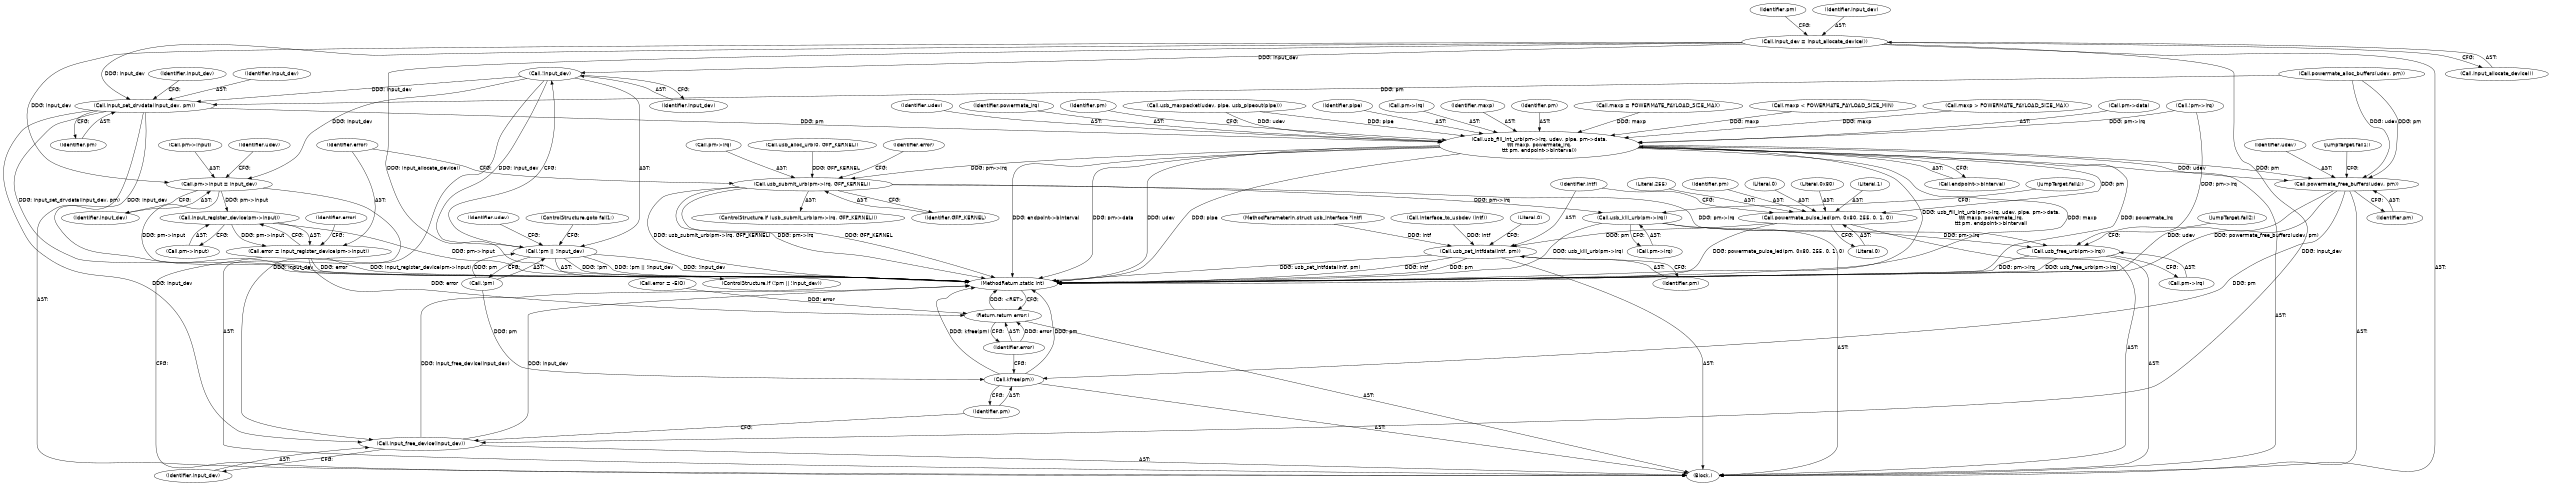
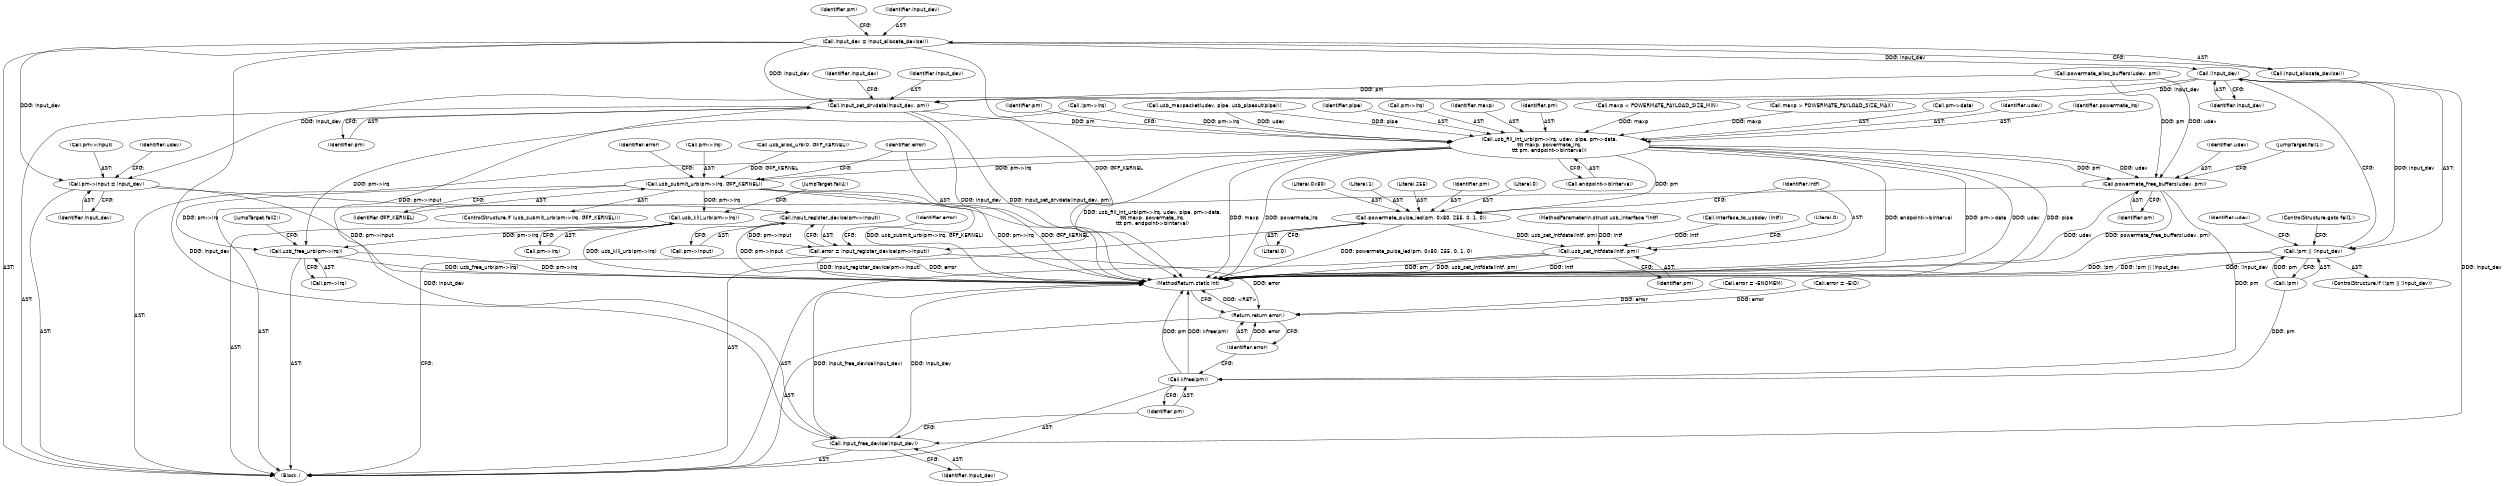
node "(Call,maxp = POWERMATE_PAYLOAD_SIZE_MAX)": removed
edge "(Call,input_dev = input_allocate_device())" -> "(MethodReturn,static int)": label "DDG: input_allocate_device()" -> "DDG: GFP_KERNEL"
edge "(Call,powermate_pulse_led(pm, 0x80, 255, 0, 1, 0))" -> "(Call,usb_set_intfdata(intf, pm))": label "DDG: pm" -> "DDG: usb_set_intfdata(intf, pm)"
node "(Call,error = -ENOMEM)": added
